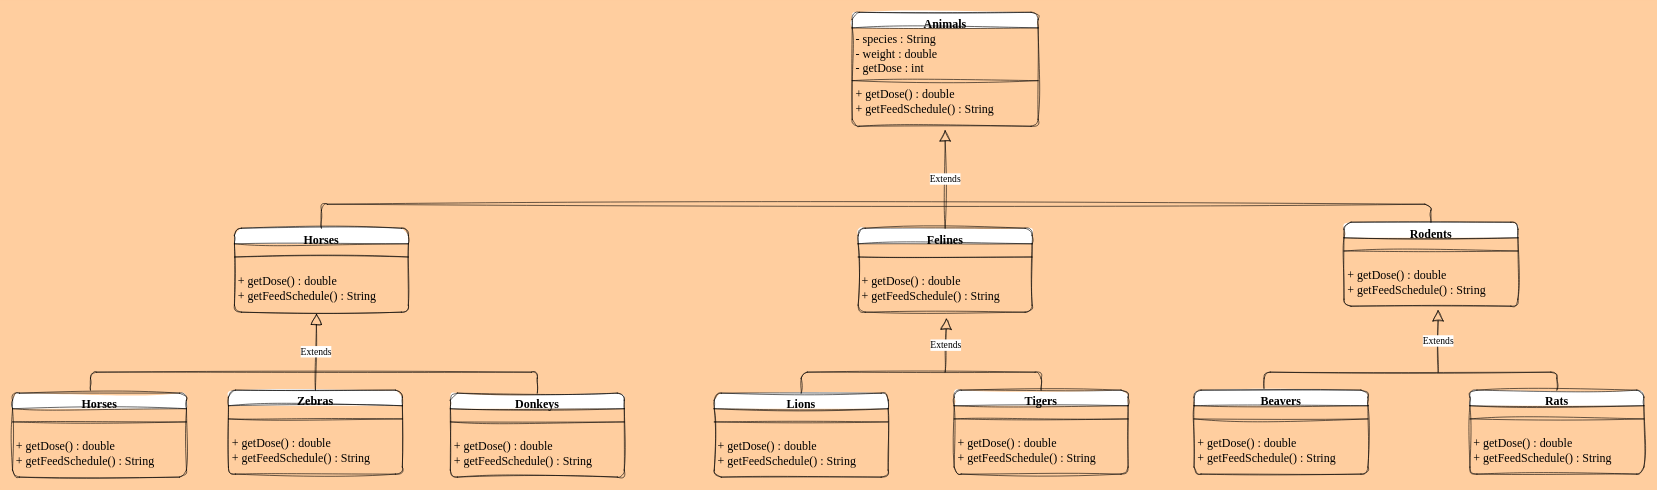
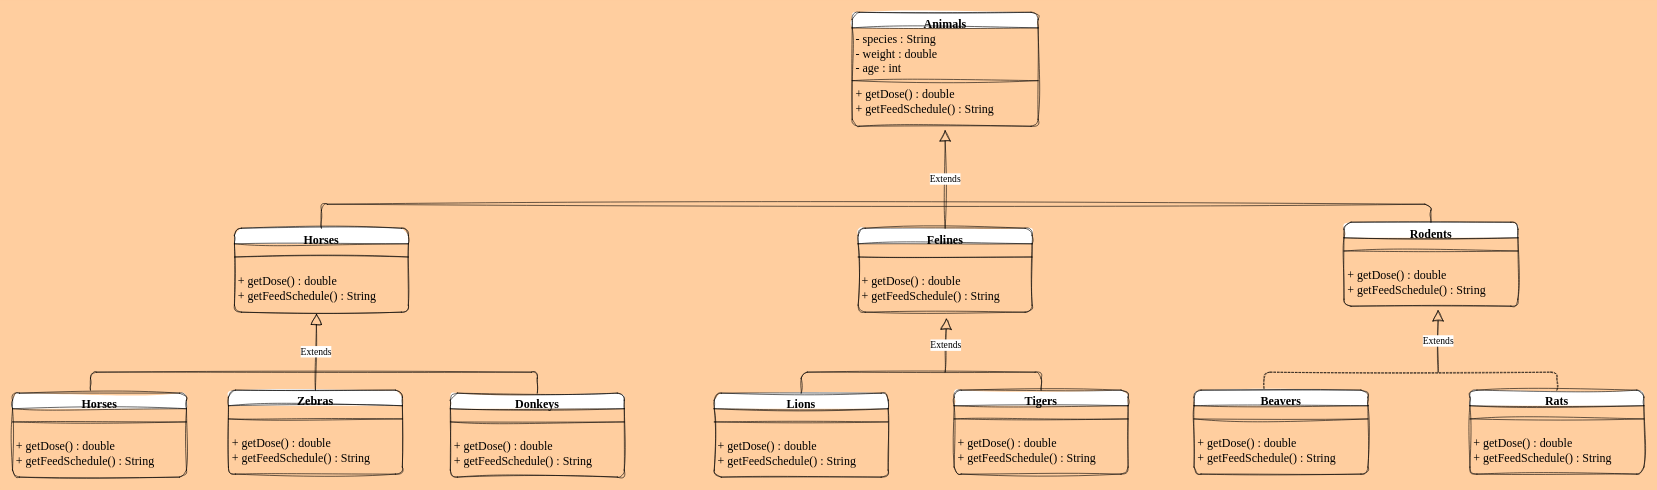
node "- species : String - weight : double - getDose : int": label "- species : String - weight : double - getDose : int" -> "- species : String - weight : double - age : int"
edge "Beavers" -- "Rats": style solid -> dashed
